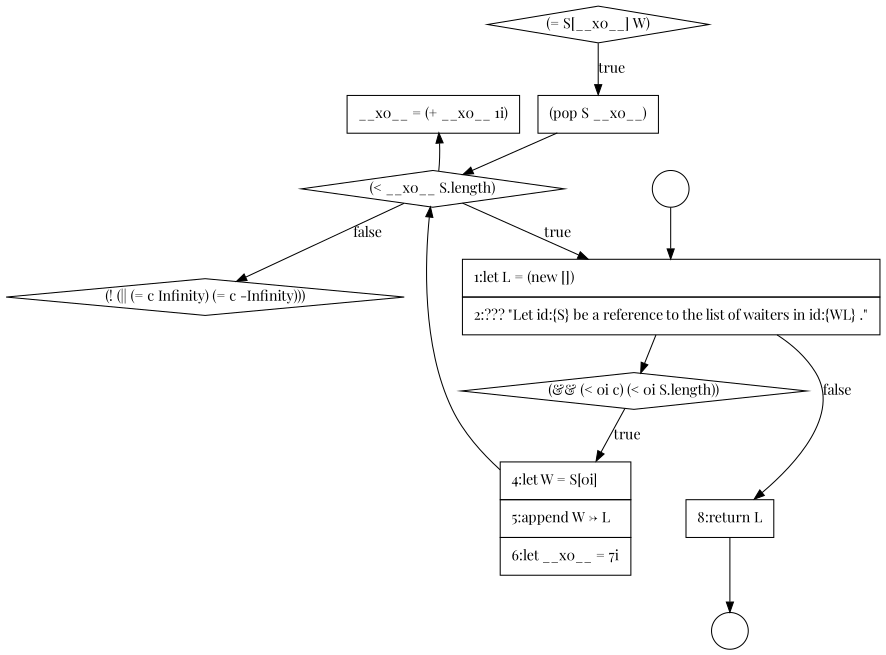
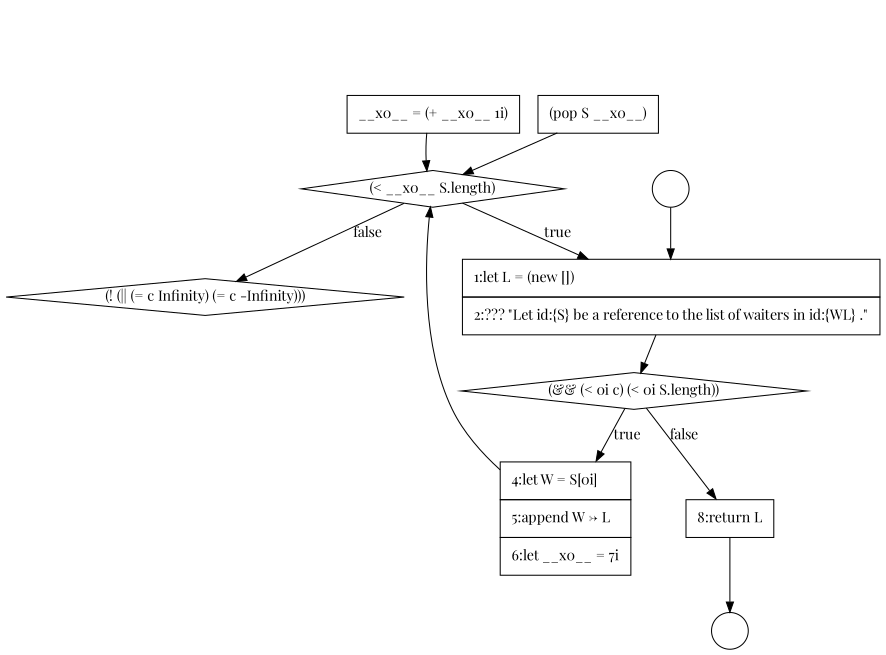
node "(= S[__x0__] W)": removed
edge "(< __x0__ S.length)" -> "__x0__ = (+ __x0__ 1i)": reversed
edge "1:let L = (new [])" -> "8:return L": now "(&& (< 0i c) (< 0i S.length))" -> "8:return L"
